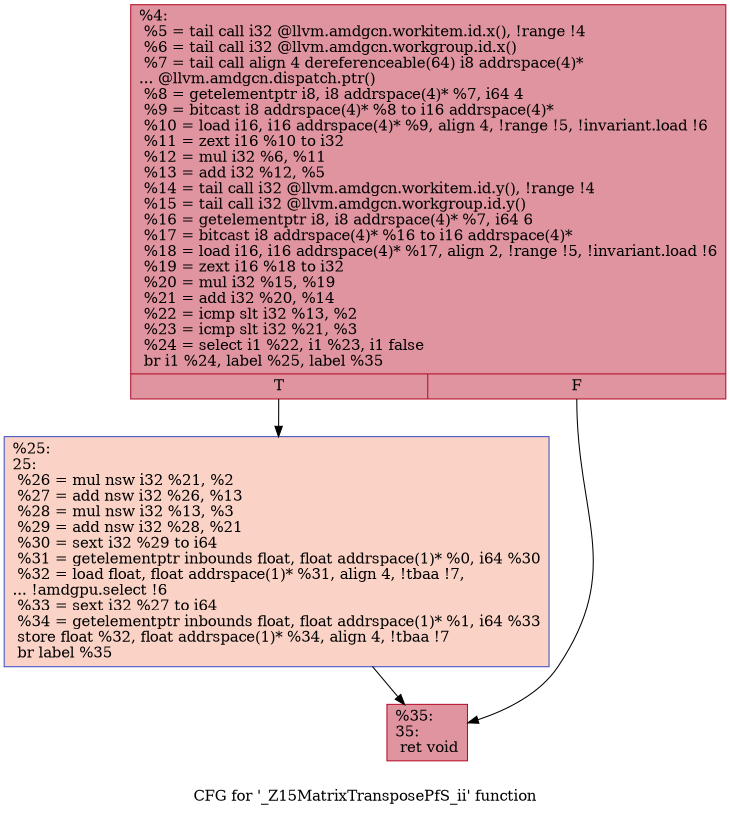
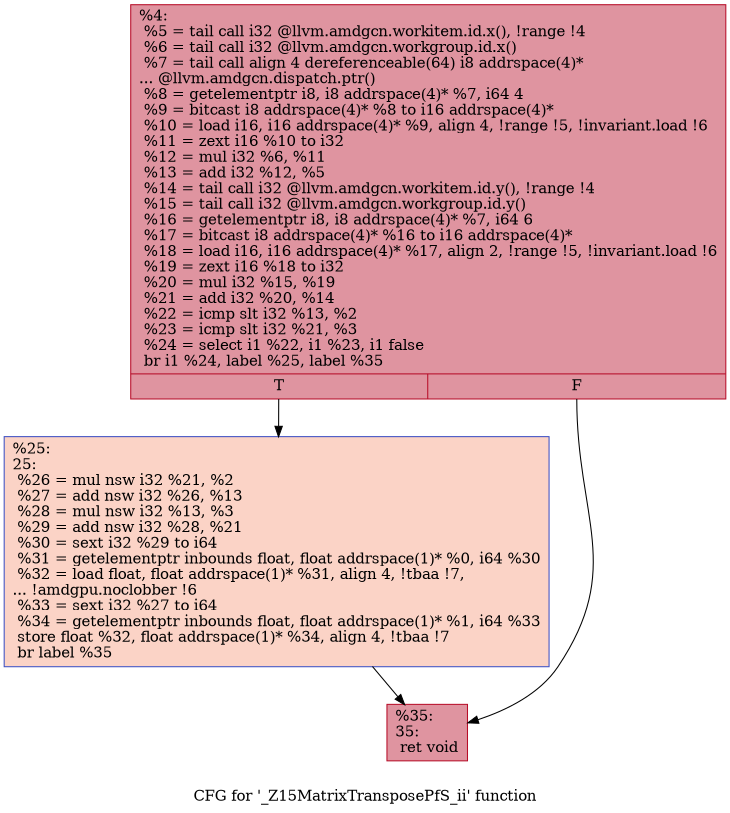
node "%25:": text "... !amdgpu.select !6" -> "... !amdgpu.noclobber !6"
